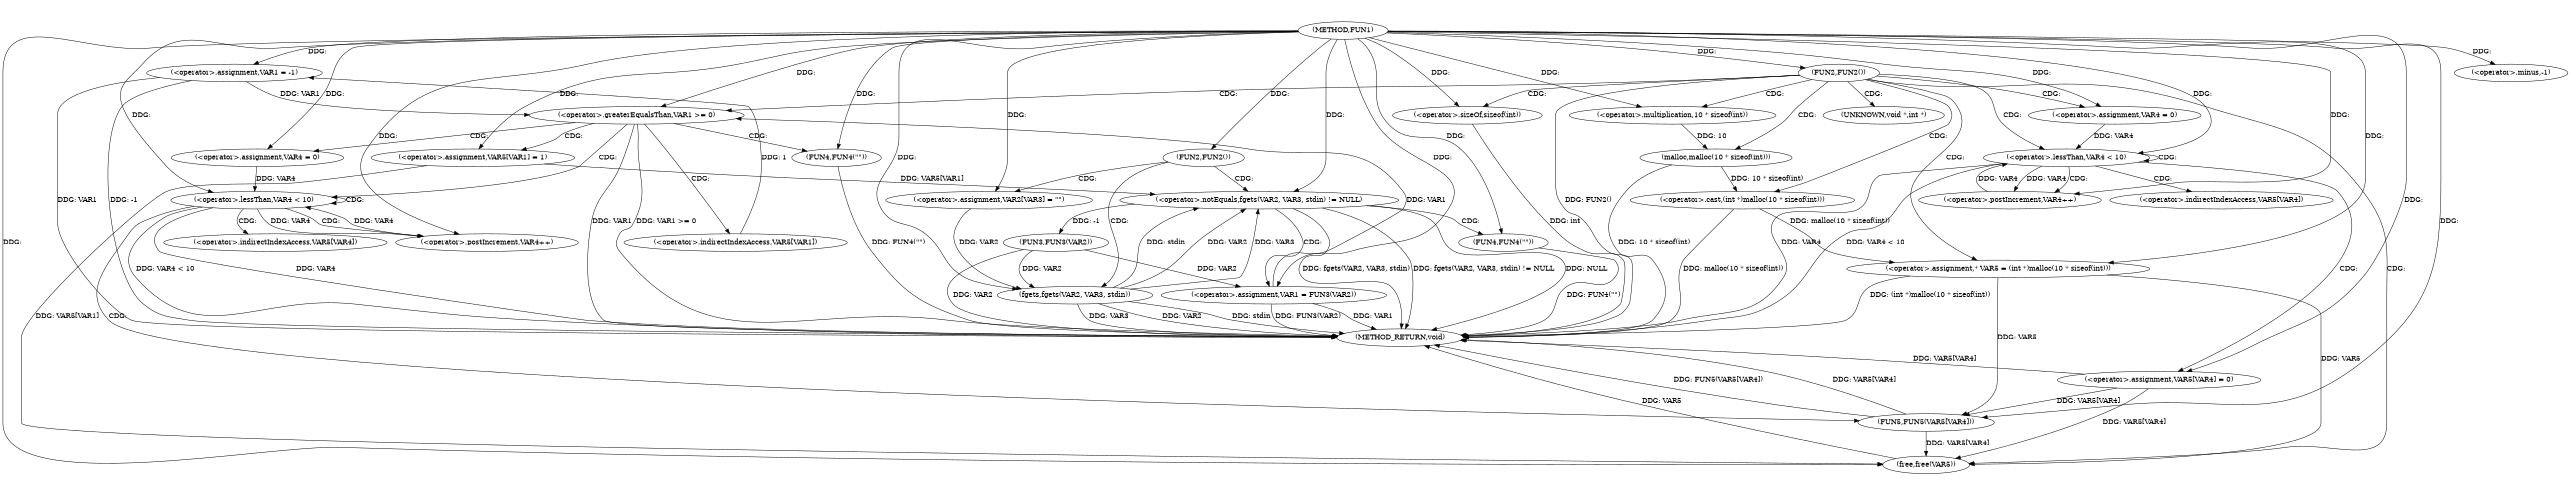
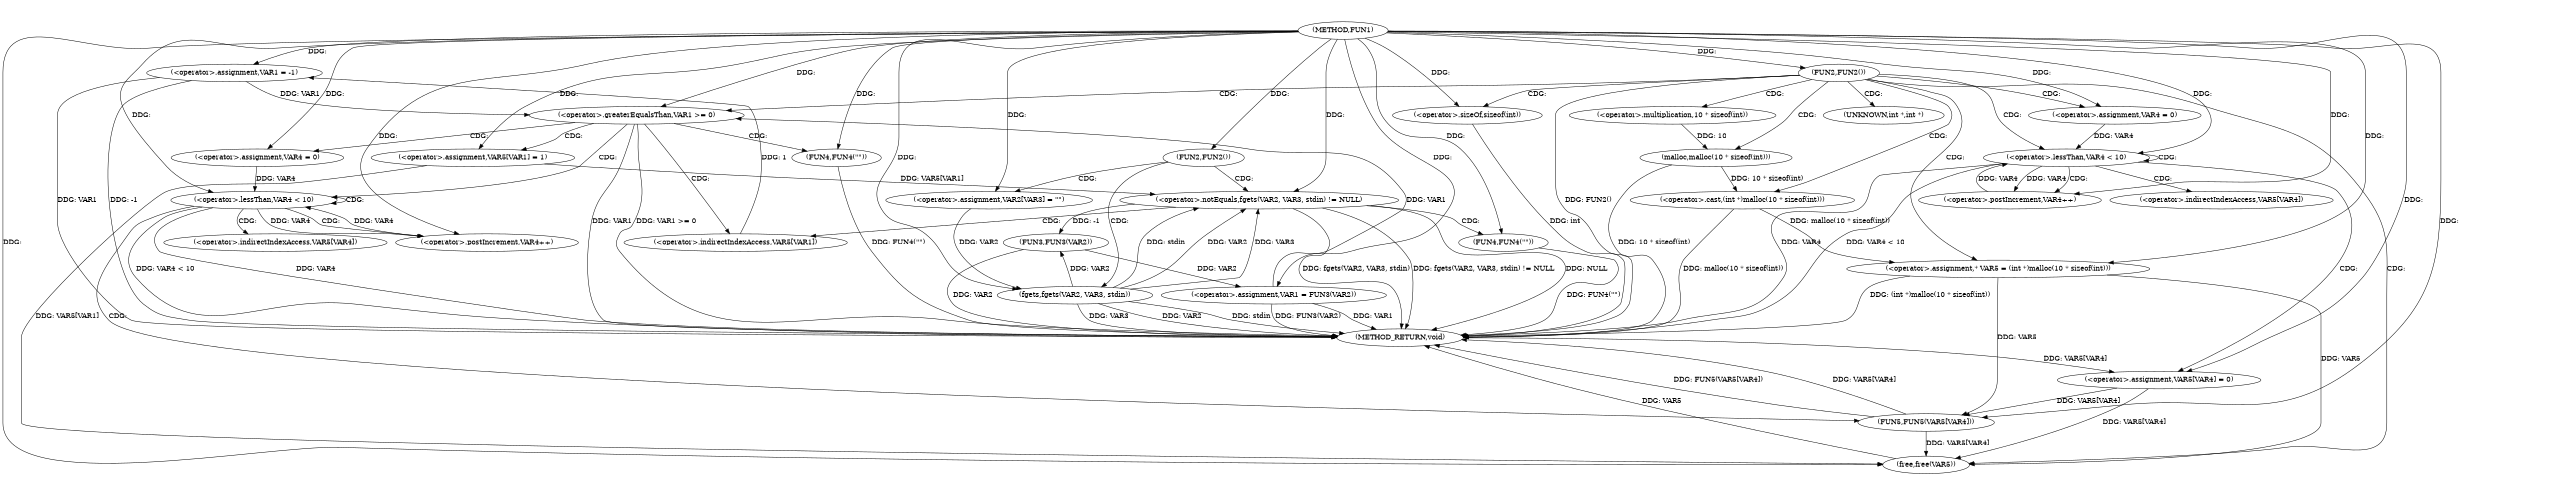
edge "(METHOD,FUN1)" -> "(<operator>.multiplication,10 * sizeof(int))": removed, label "DDG:"
node "(<operator>.minus,-1)": removed
node "(UNKNOWN,void *,int *)": label "(UNKNOWN,void *,int *)" -> "(UNKNOWN,int *,int *)"
edge "(<operator>.notEquals,fgets(VAR2, VAR3, stdin) != NULL)" -> "(<operator>.assignment,VAR1 = FUN3(VAR2))": now "(<operator>.notEquals,fgets(VAR2, VAR3, stdin) != NULL)" -> "(<operator>.indirectIndexAccess,VAR5[VAR1])"
edge "(FUN3,FUN3(VAR2))" -> "(fgets,fgets(VAR2, VAR3, stdin))": reversed
edge "(<operator>.assignment,VAR5[VAR4] = 0)" -> "(METHOD_RETURN,void)": reversed
